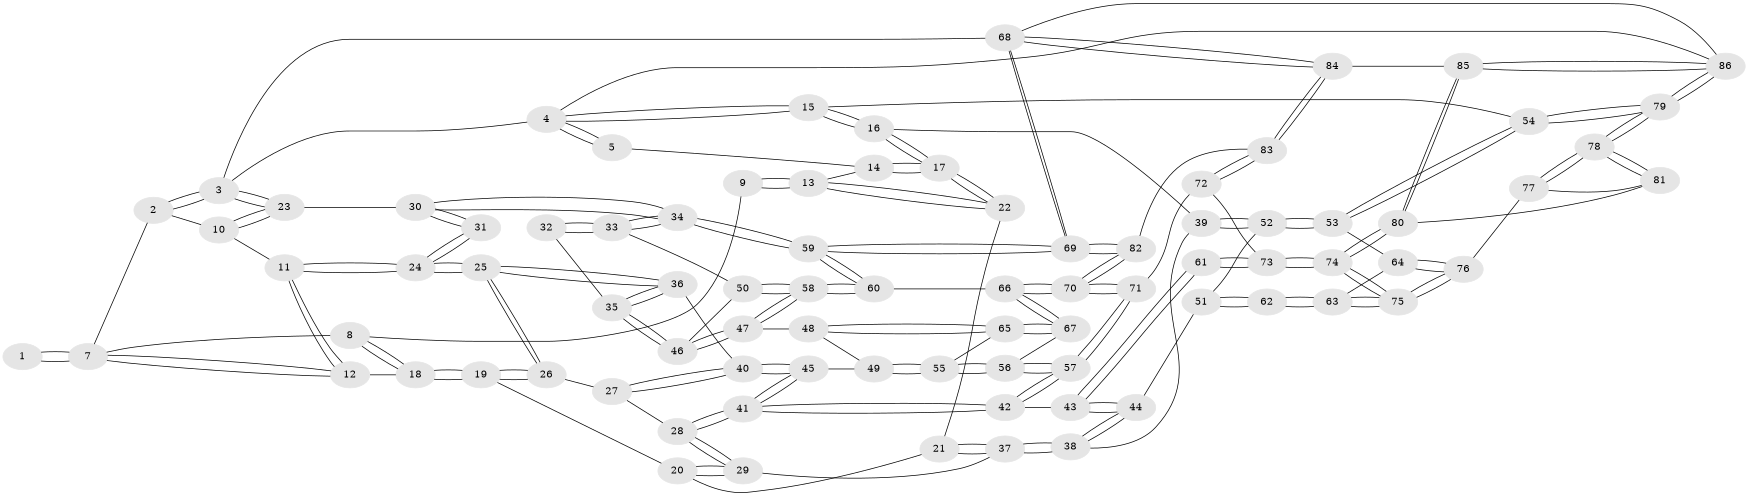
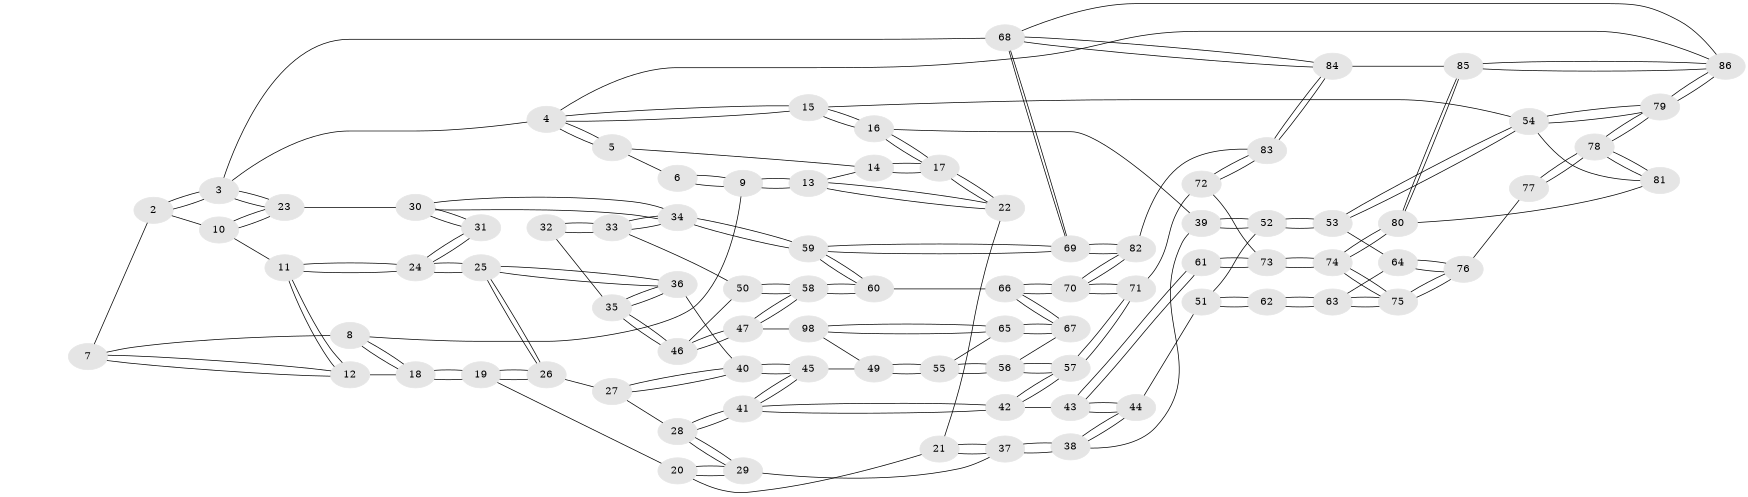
node "6": added
edge "81" -- "77": now "81" -- "54"
node "48": label "48" -> "98"
node "1": removed
